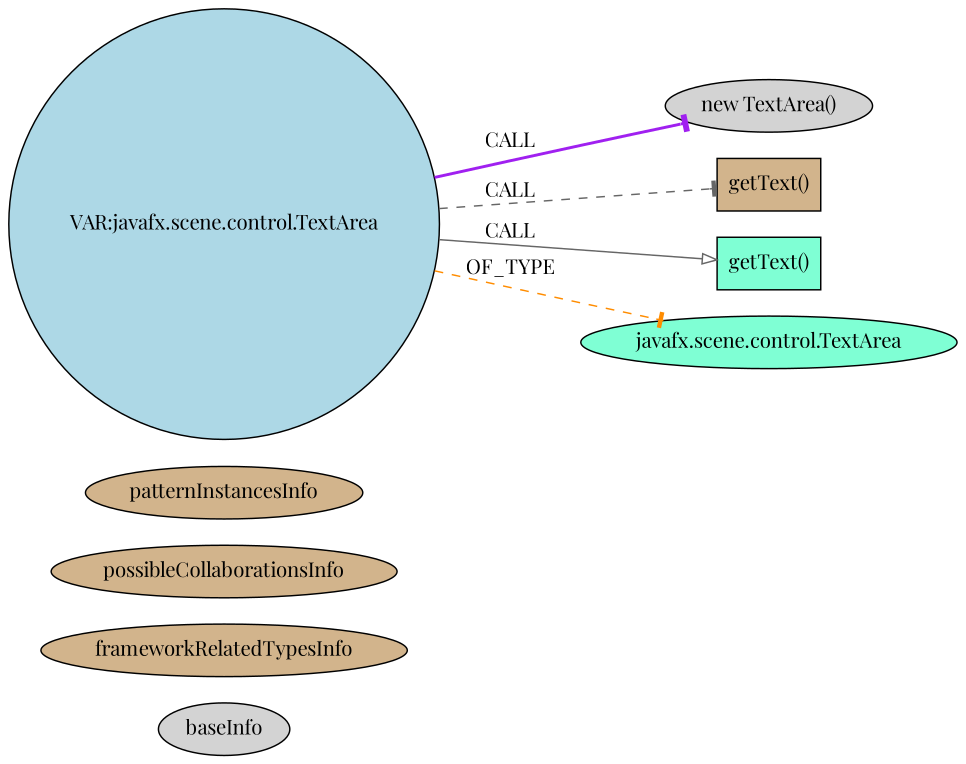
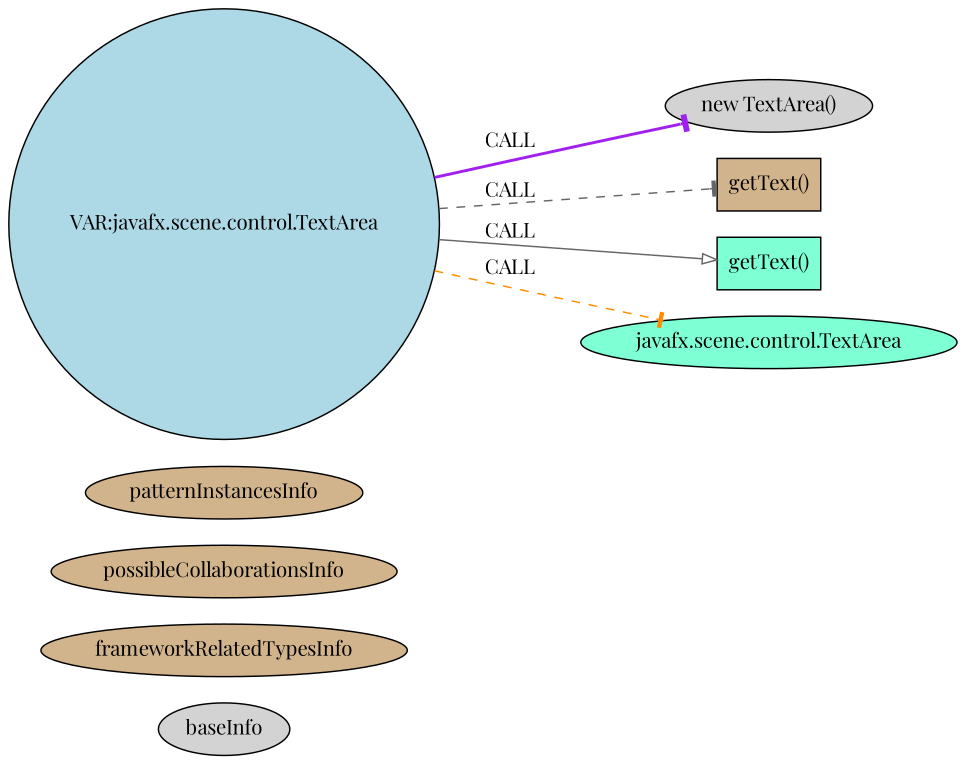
edge "VAR:javafx.scene.control.TextArea" -> "javafx.scene.control.TextArea": label "OF_TYPE" -> "CALL"
